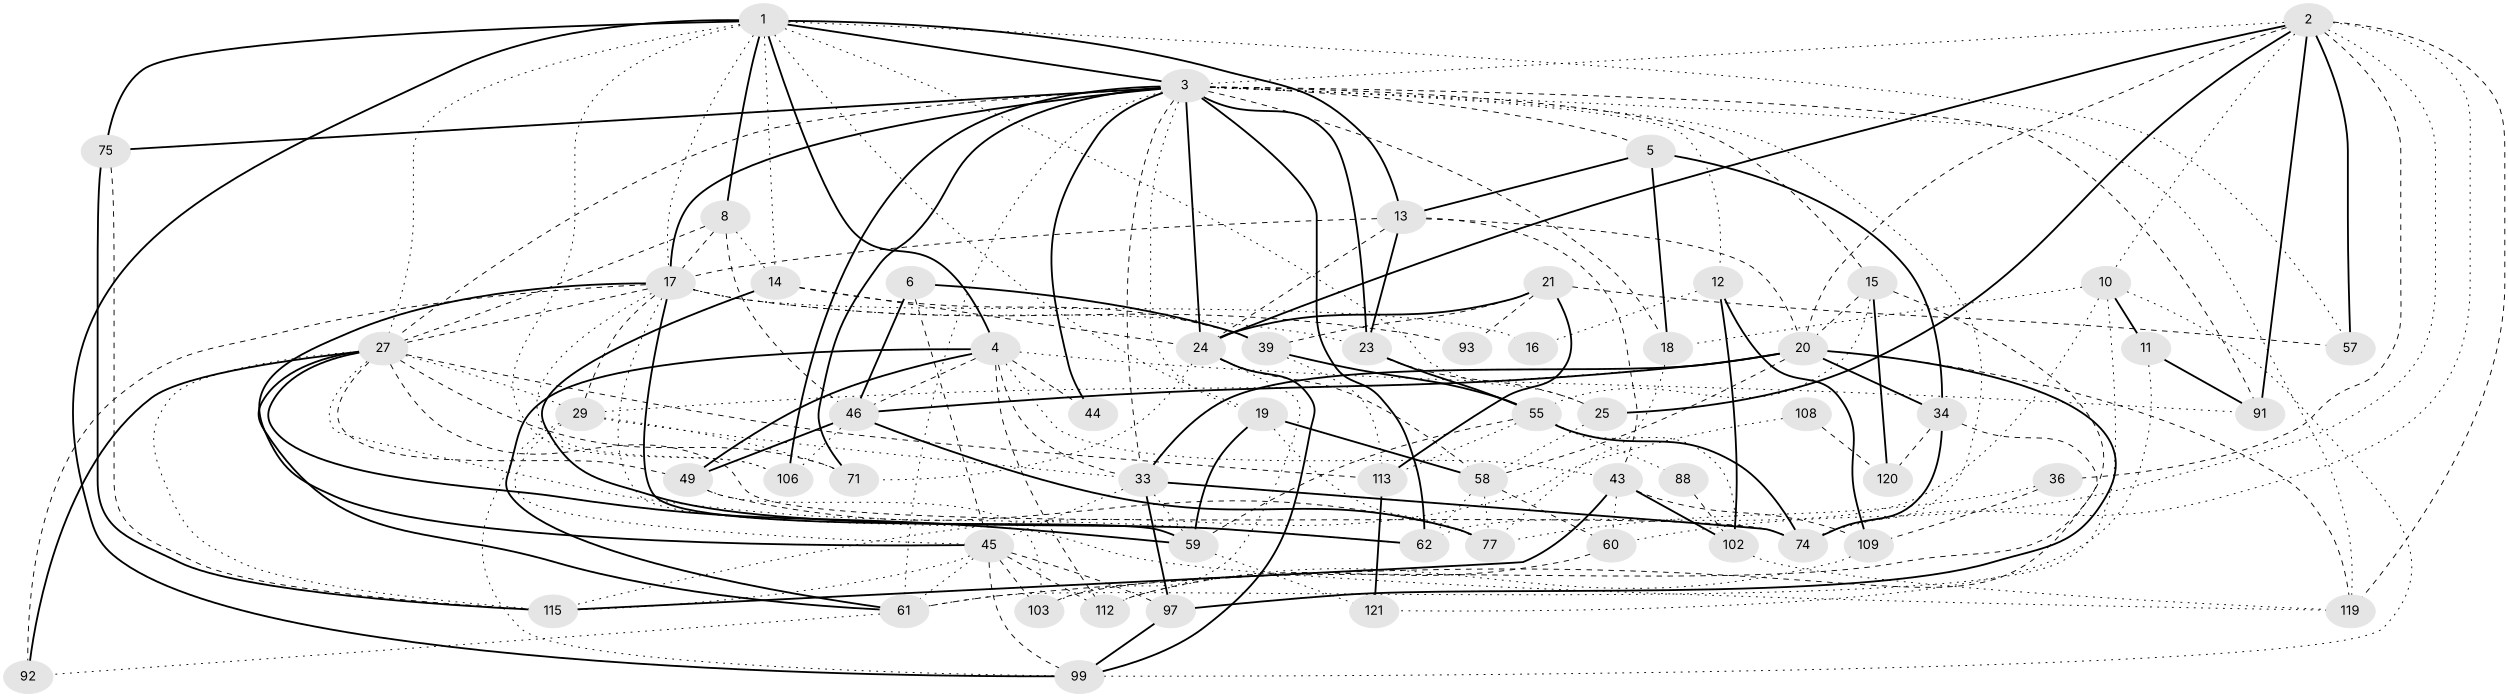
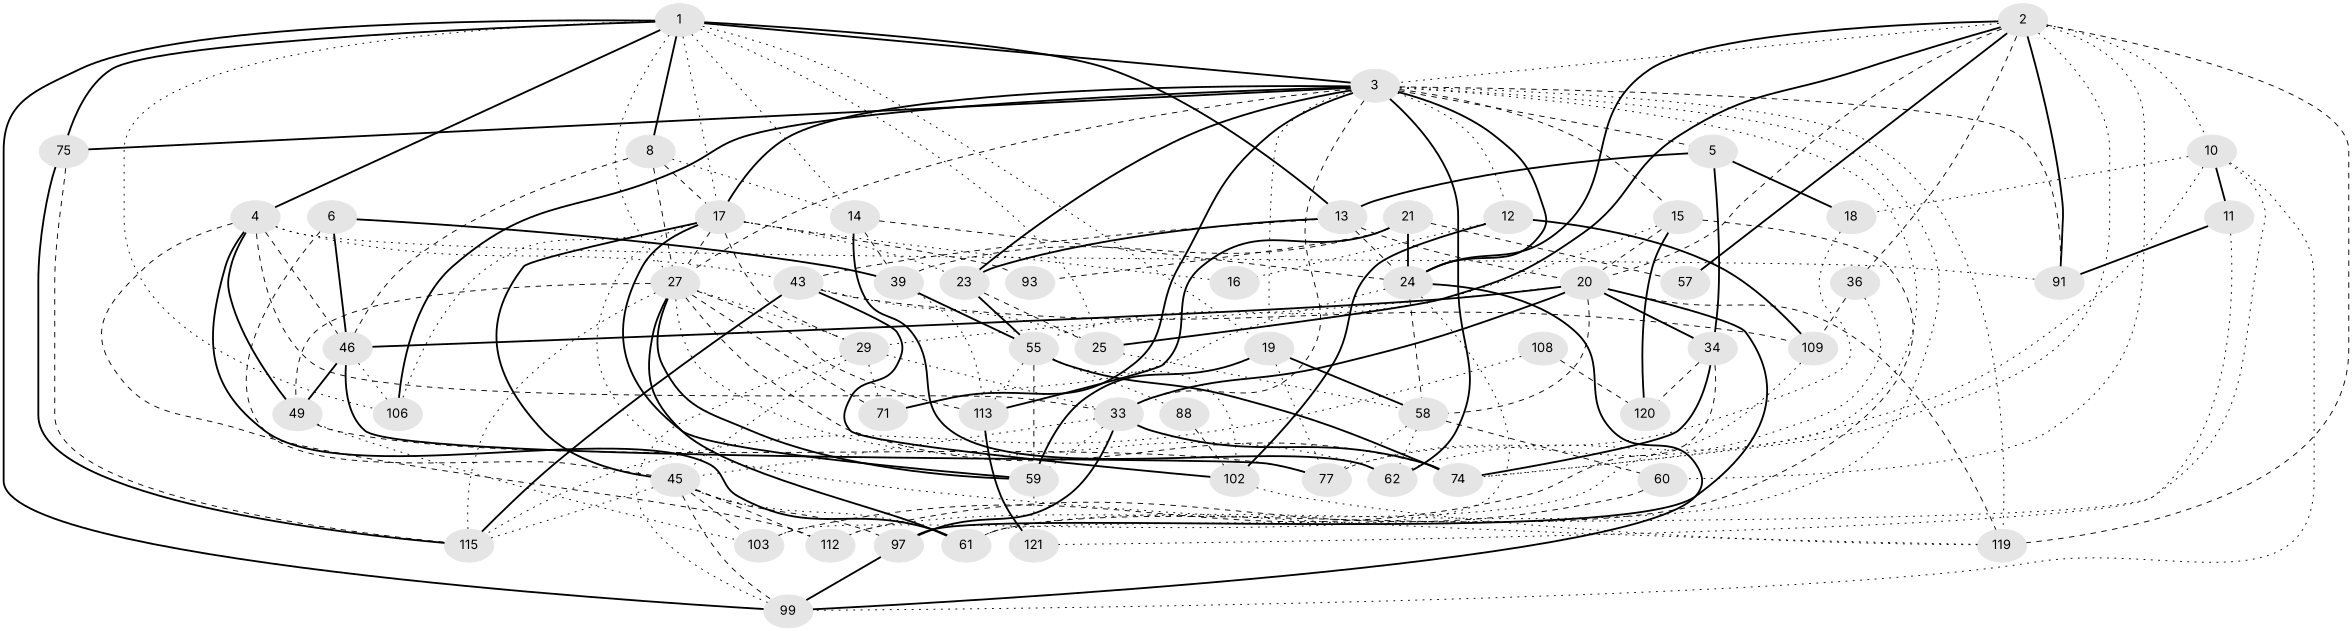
edge "1" -- "57": removed
edge "3" -- "18": removed
edge "13" -- "17": removed
node "44": removed
edge "43" -- "60": now "43" -- "25"
node "92": removed
